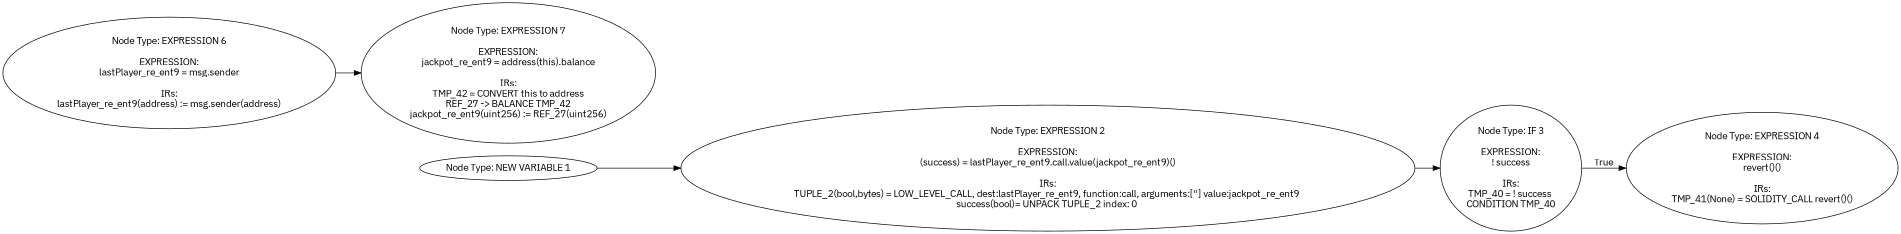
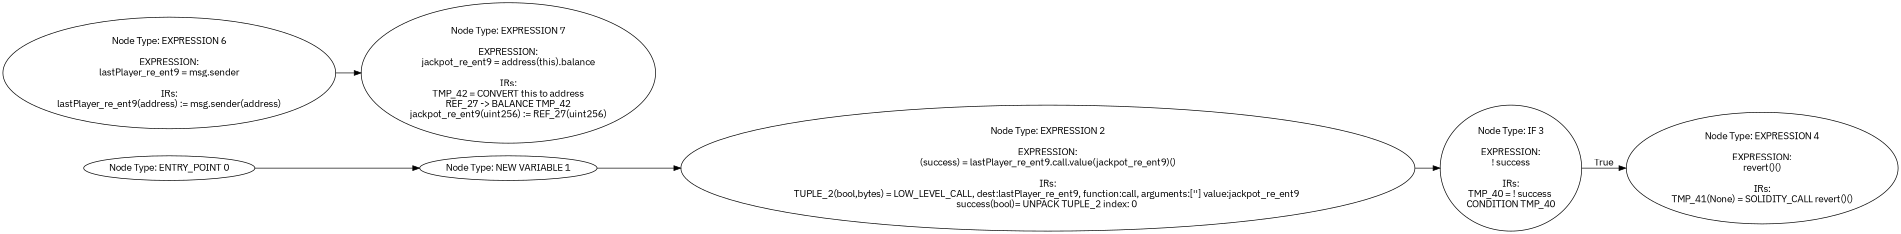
node "Node Type: ENTRY_POINT 0": added
